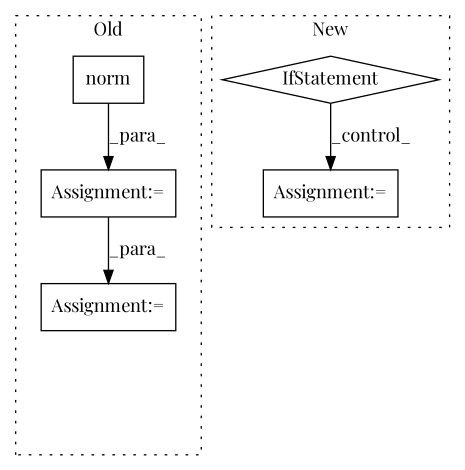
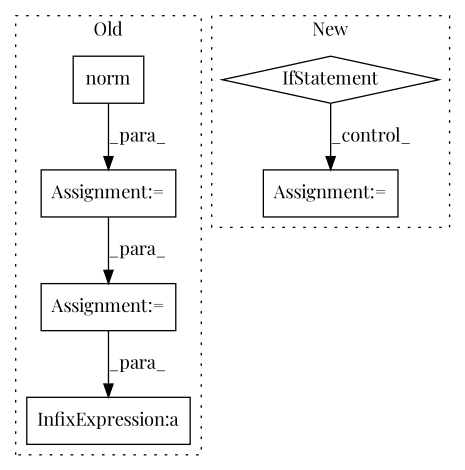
node "InfixExpression:a": added
